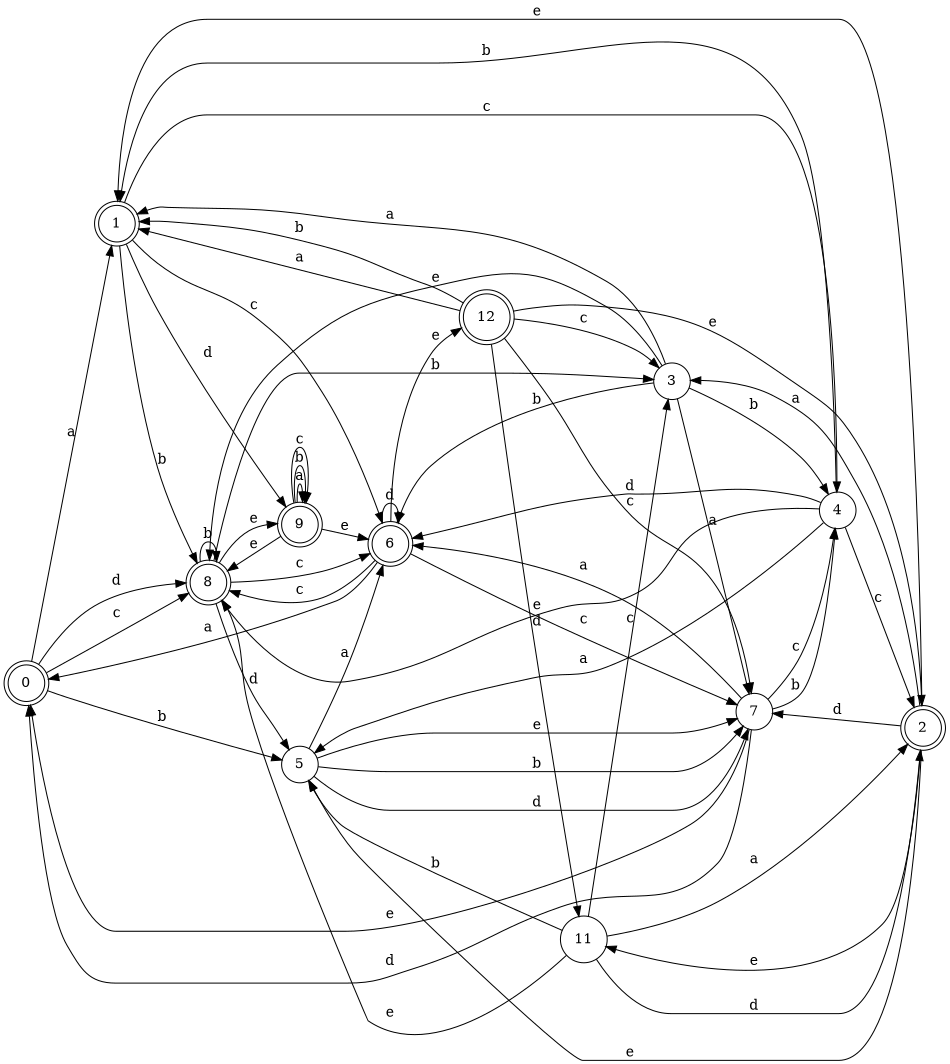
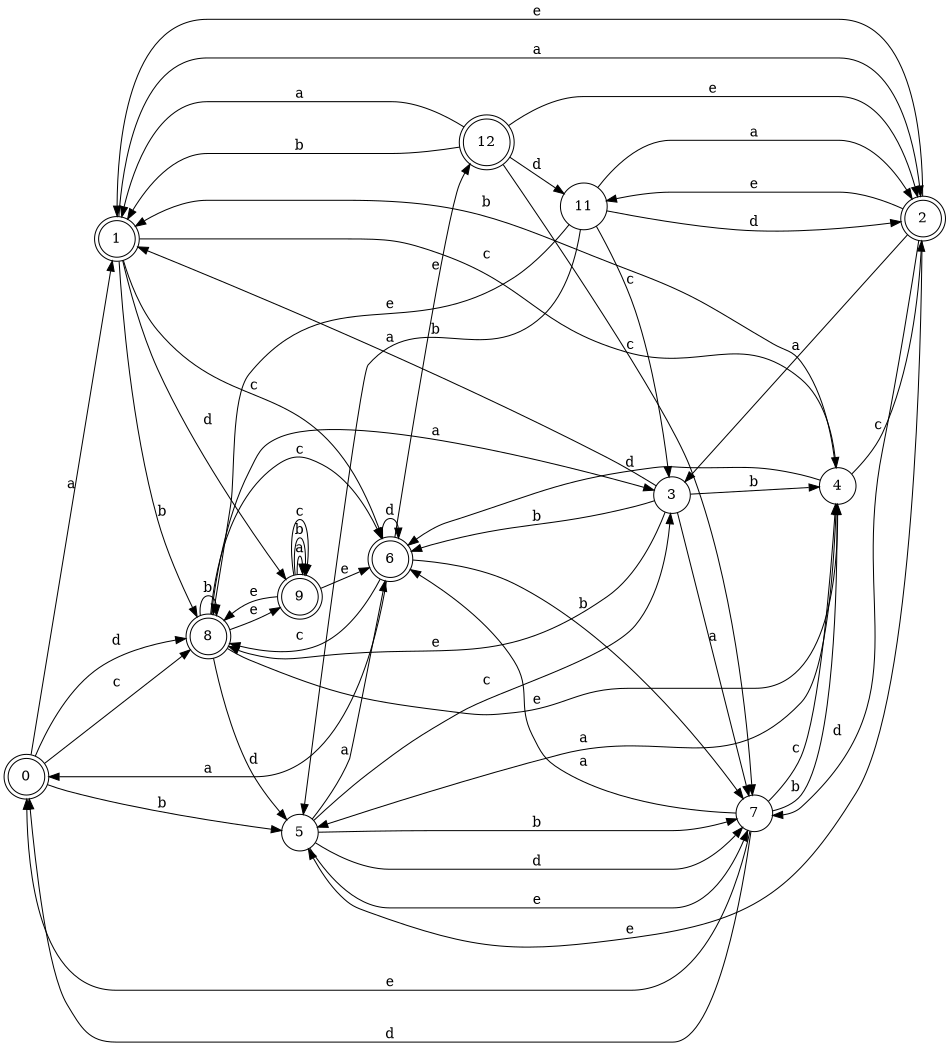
edge "1" -> "2": added, label "a"
edge "12" -> "3": now "5" -> "3"
edge "8" -> "3": label "b" -> "a"
edge "4" -> "8": reversed
edge "6" -> "7": label "c" -> "b"
